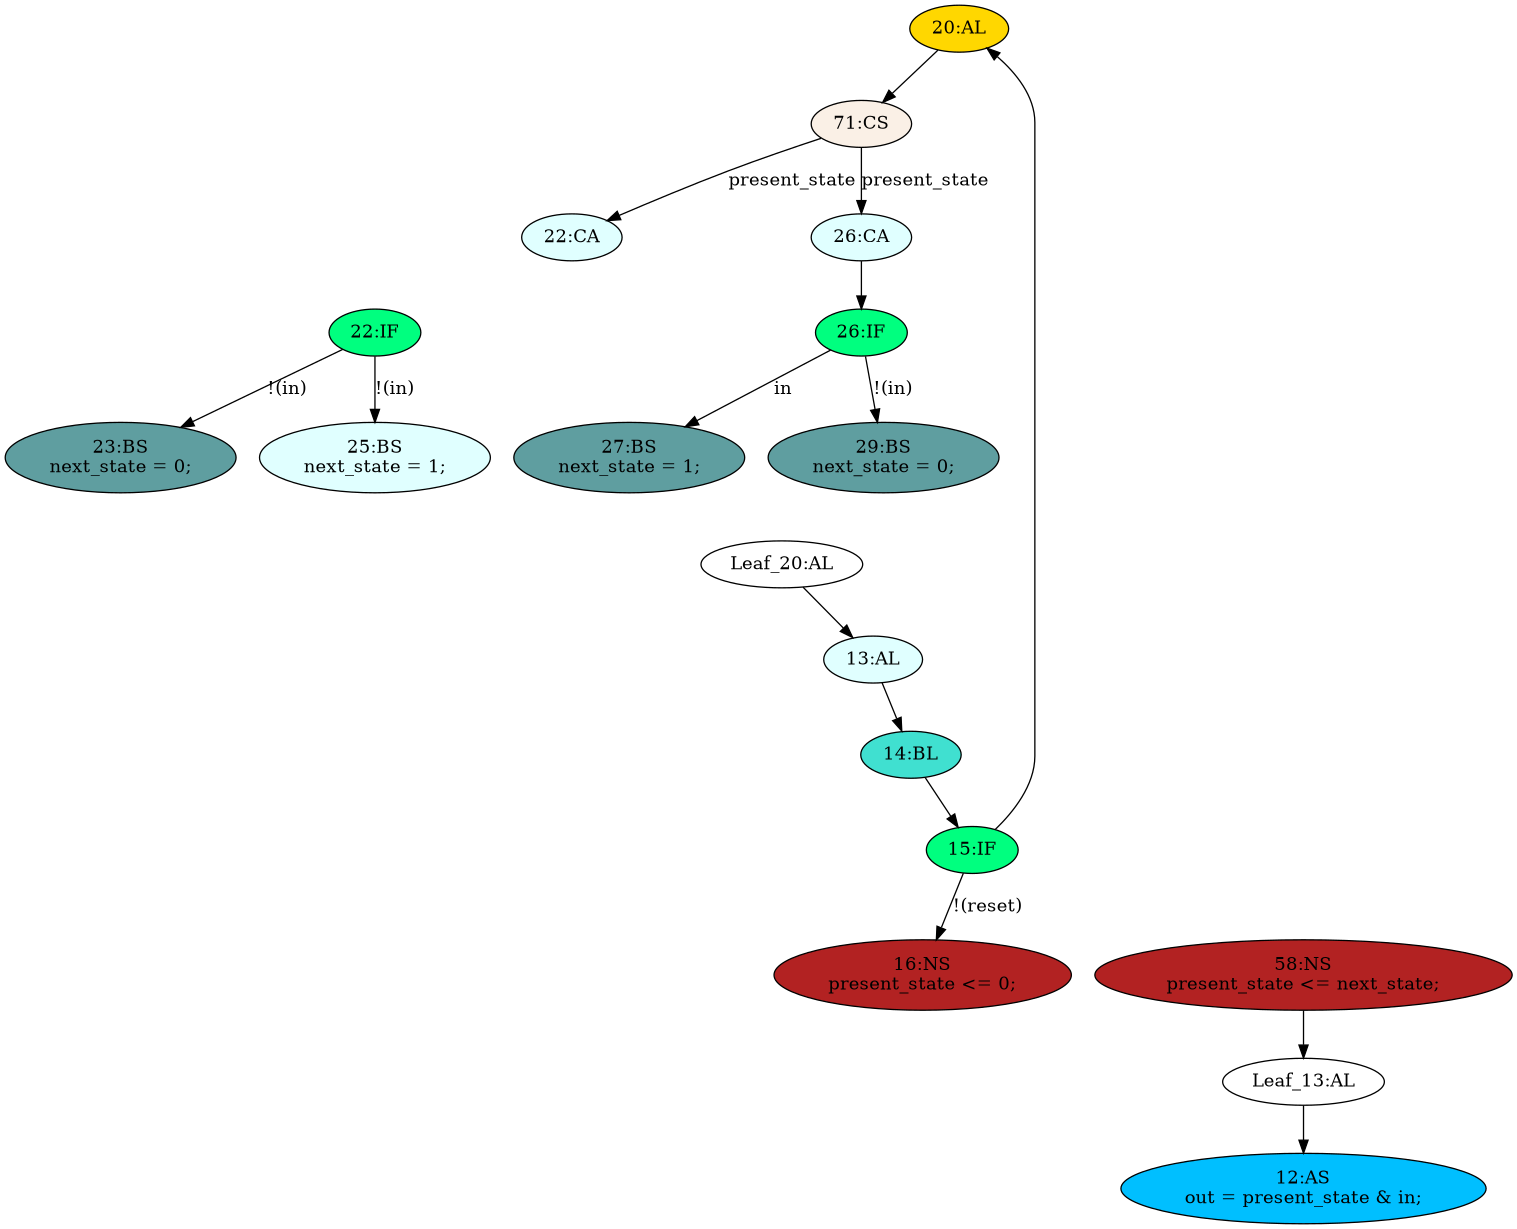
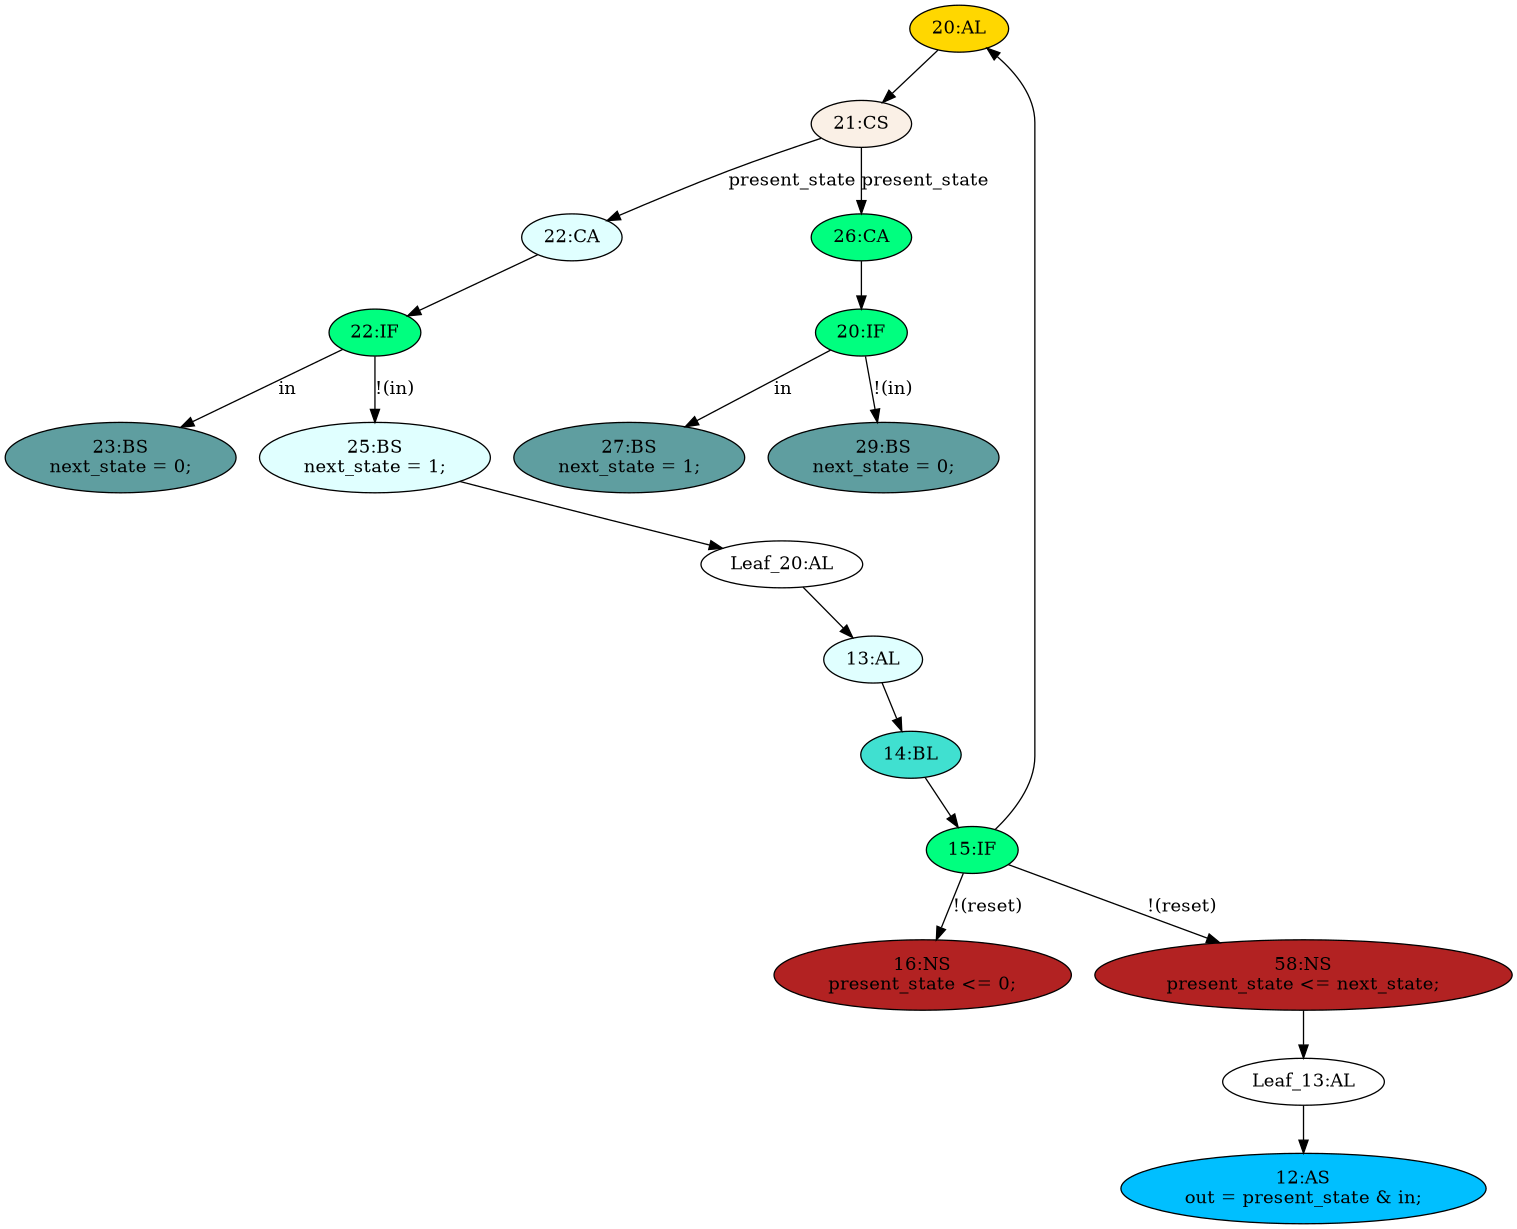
node "71:CS": label "71:CS" -> "21:CS"
node "26:CA": fillcolor lightcyan -> springgreen
edge "22:CA" -> "22:IF": added
node "26:IF": label "26:IF" -> "20:IF"
edge "22:IF" -> "23:BS next_state = 0;": label "!(in)" -> "in"
edge "25:BS next_state = 1;" -> "Leaf_20:AL": added
edge "15:IF" -> "58:NS present_state <= next_state;": added, label "!(reset)"
